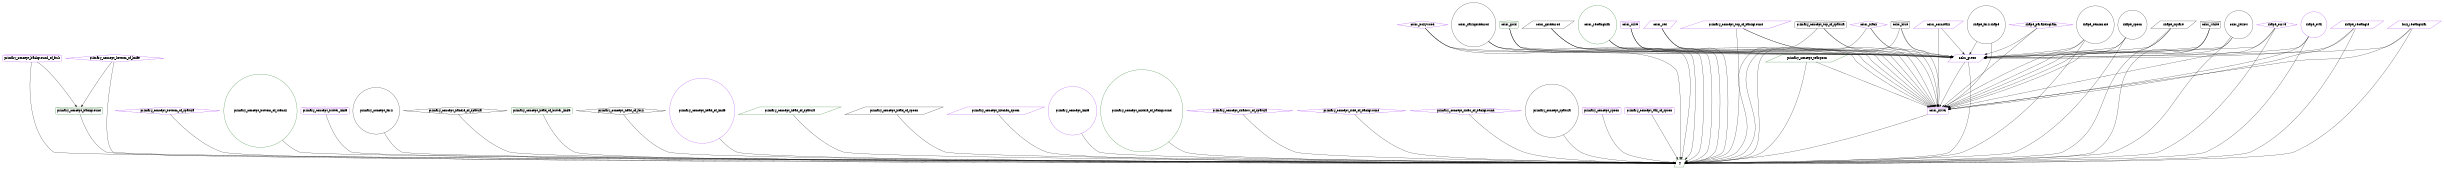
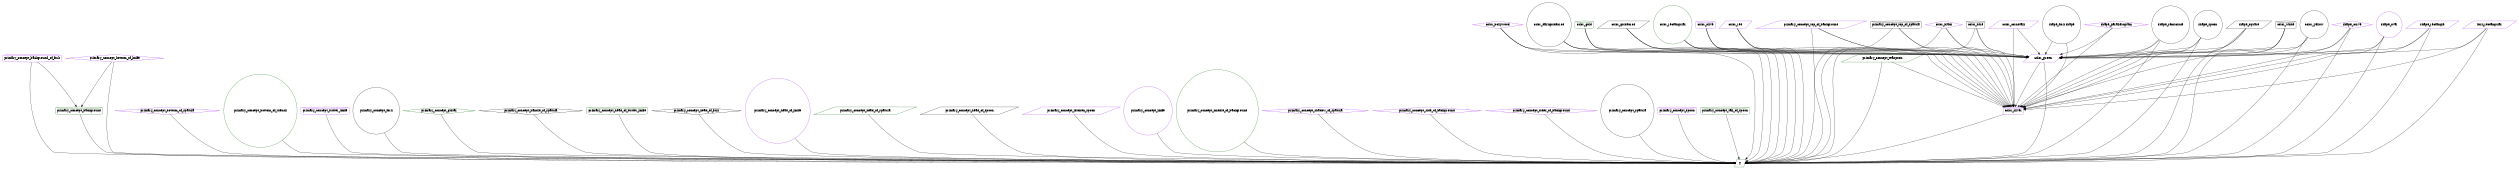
node "primary_concept_guitar": added
node "primary_concept_tail_of_spoon": color purple -> darkgreen
